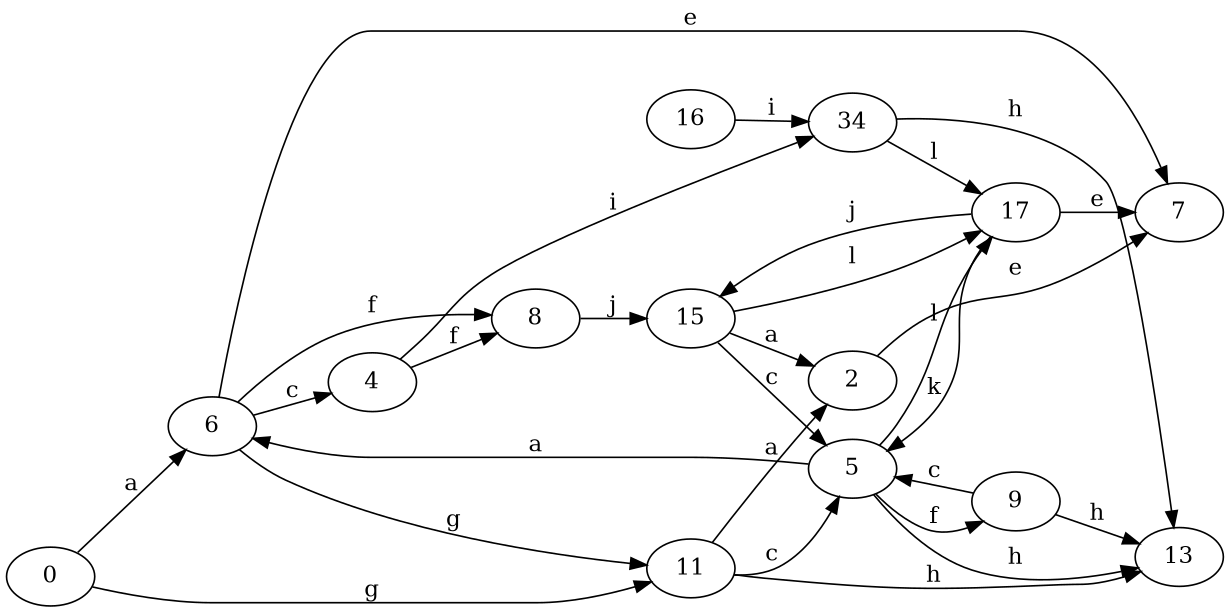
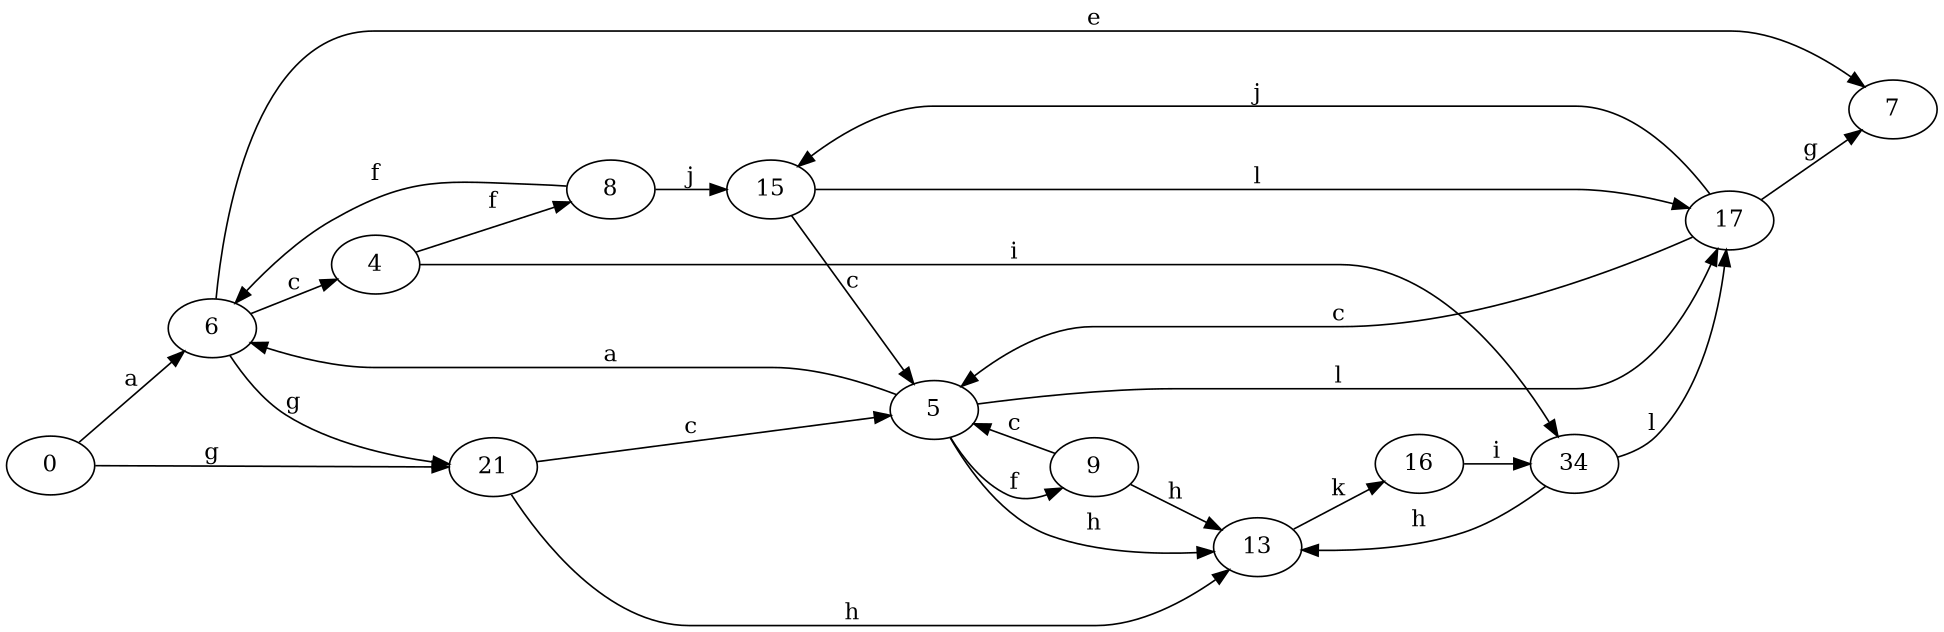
edge "17" -> "7": label "e" -> "g"
edge "6" -> "8": reversed
node "2": removed
edge "17" -> "5": label "k" -> "c"
edge "13" -> "16": added, label "k"
node "11": label "11" -> "21"
